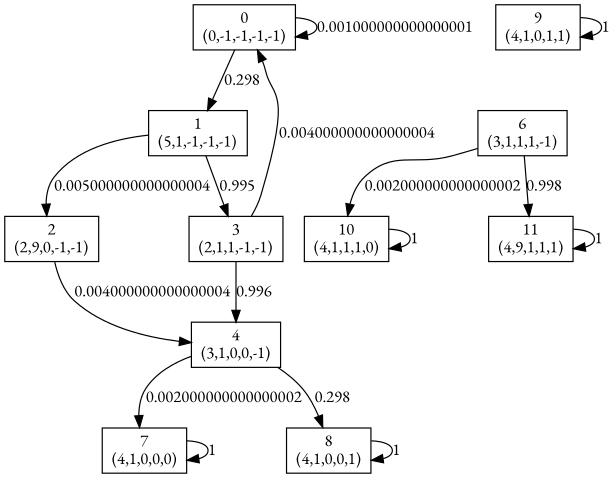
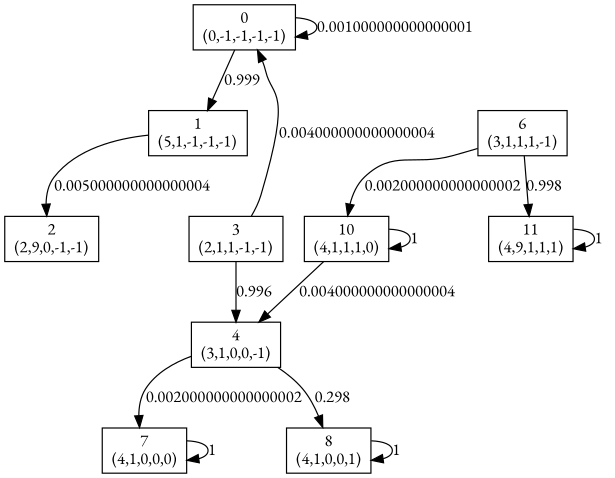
node "9 (4,1,0,1,1)": removed
edge "0 (0,-1,-1,-1,-1)" -> "1 (5,1,-1,-1,-1)": label "0.298" -> "0.999"
edge "1 (5,1,-1,-1,-1)" -> "3 (2,1,1,-1,-1)": removed, label "0.995"
edge "2 (2,9,0,-1,-1)" -> "4 (3,1,0,0,-1)": now "10 (4,1,1,1,0)" -> "4 (3,1,0,0,-1)"
